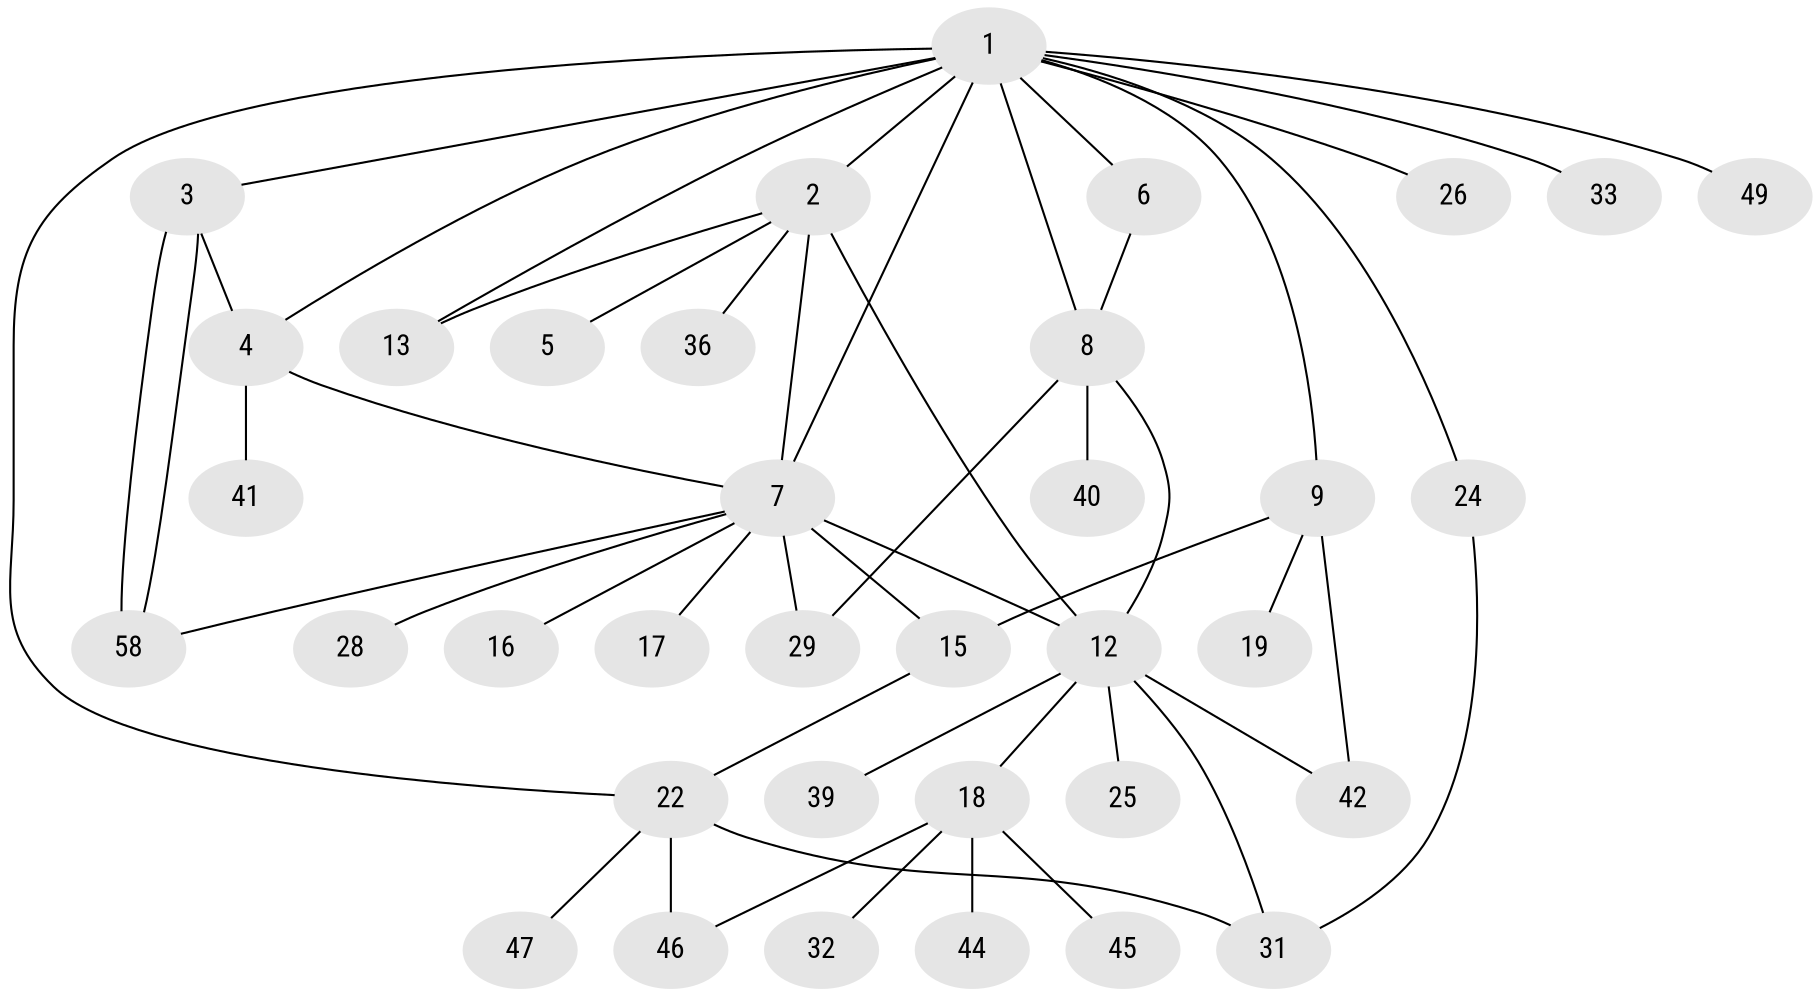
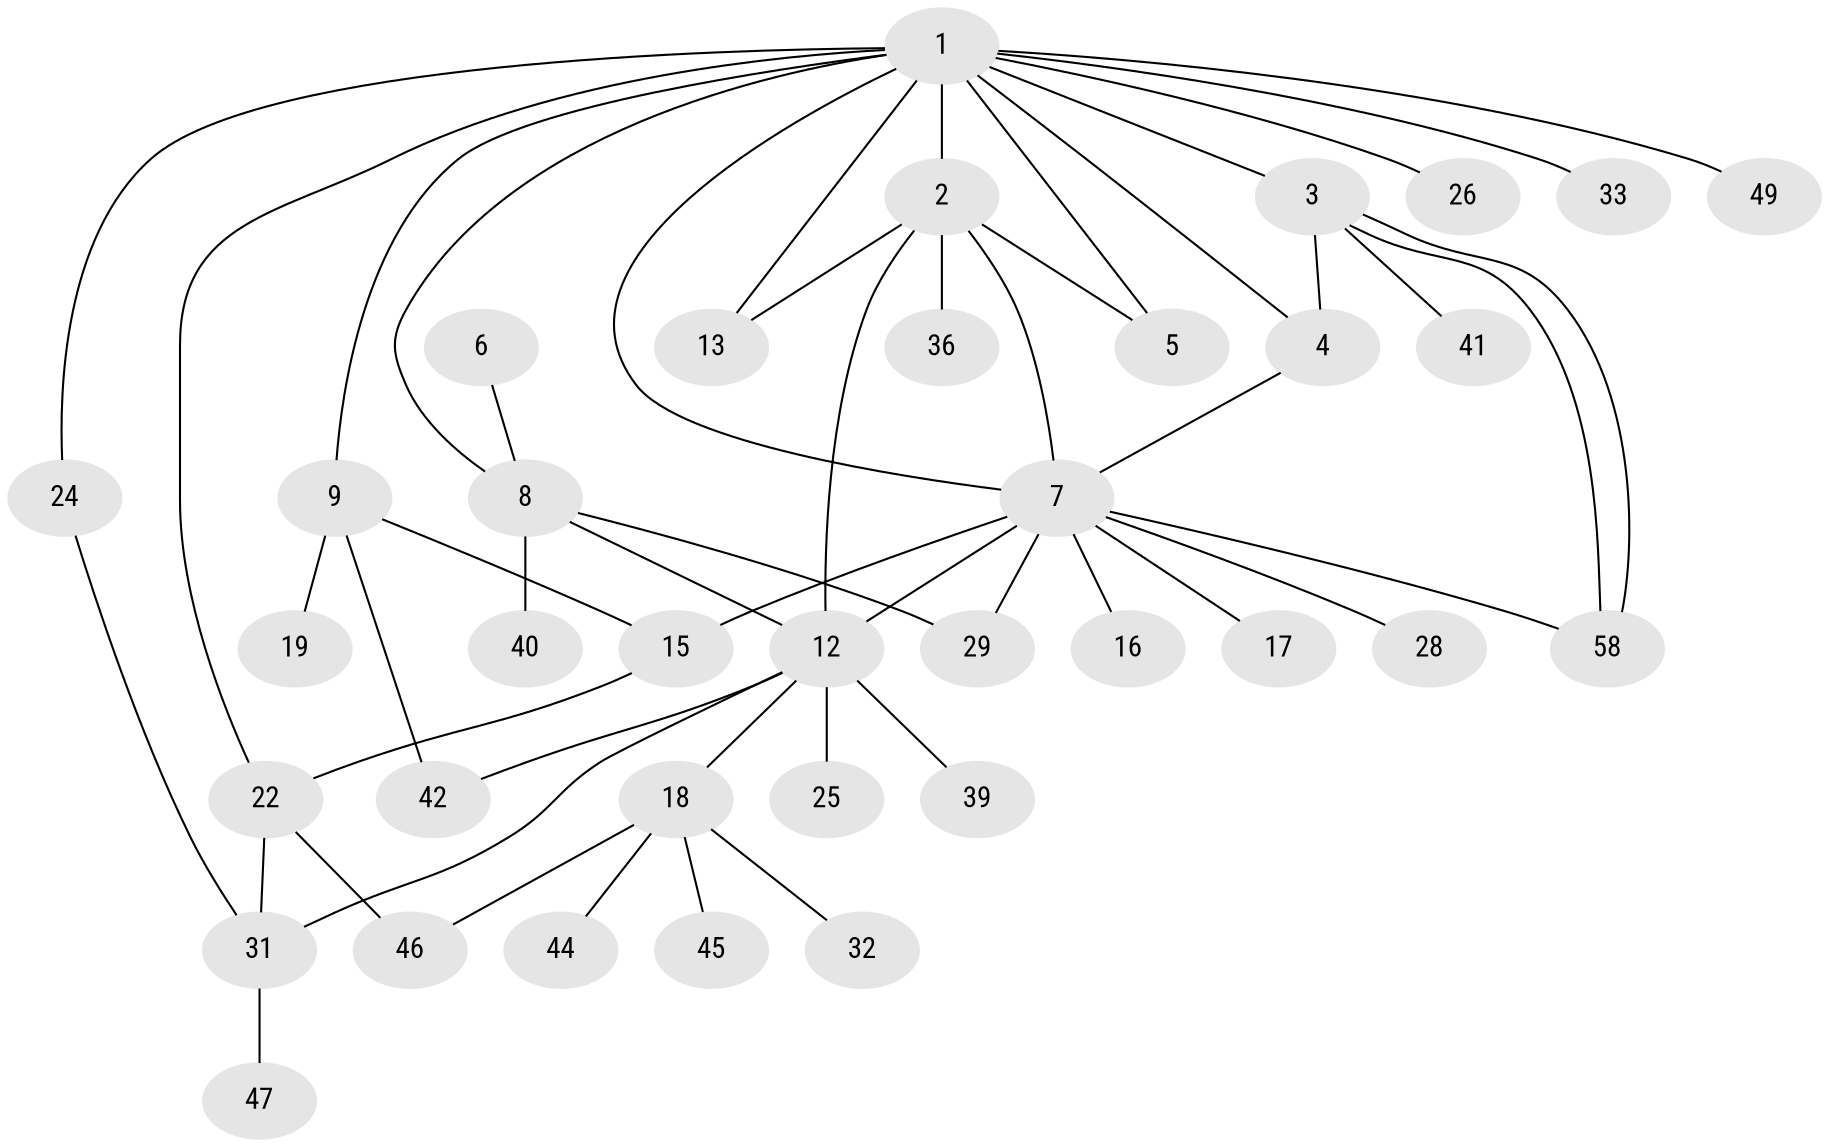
edge "1" -- "6": now "1" -- "5"
edge "4" -- "41": now "3" -- "41"
edge "22" -- "47": now "31" -- "47"
